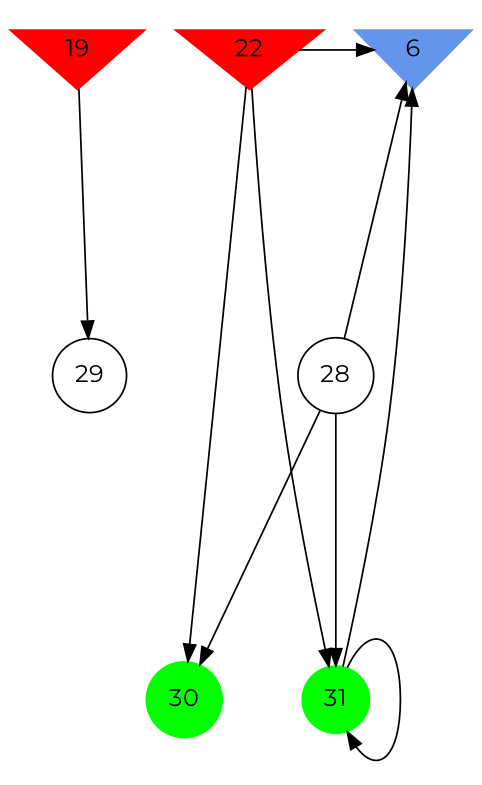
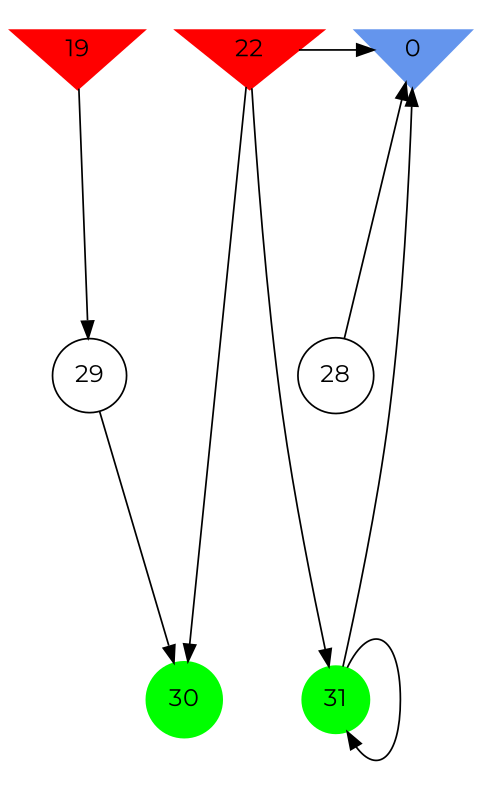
node "6": label "6" -> "0"
edge "28" -> "30": now "29" -> "30"
edge "28" -> "31": removed
